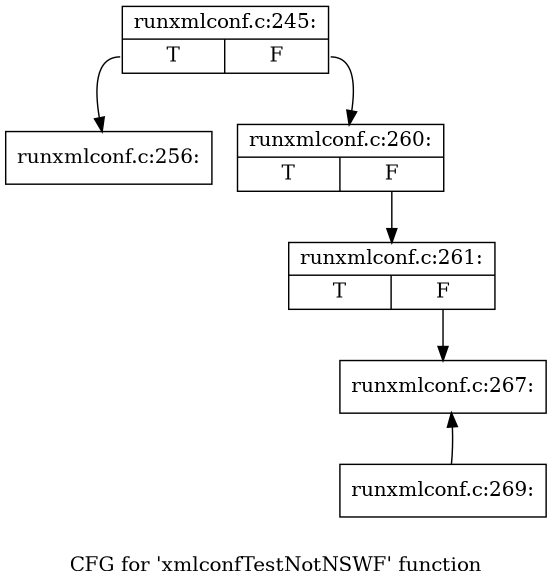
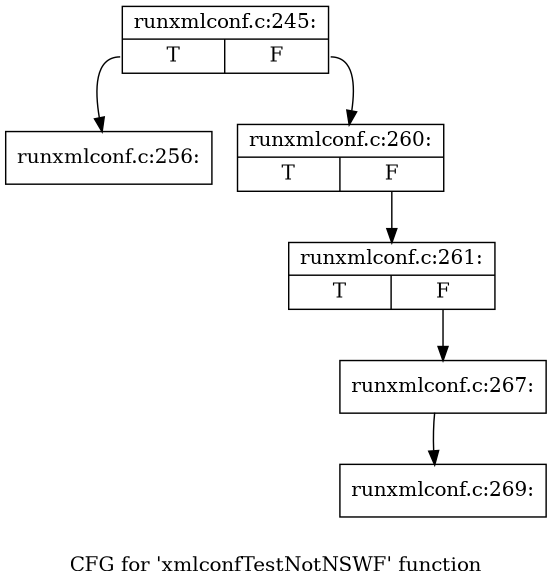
edge "runxmlconf.c:269:" -> "runxmlconf.c:267:": reversed
